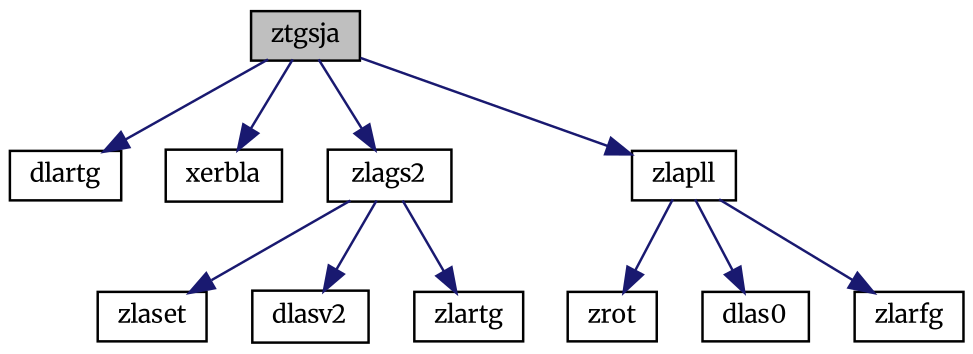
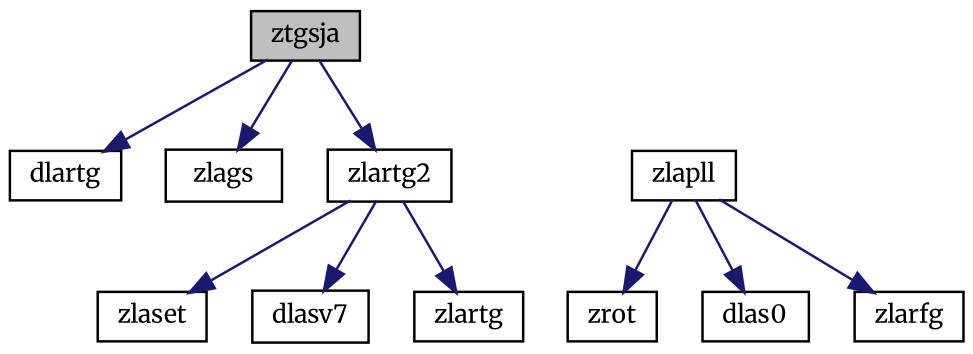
edge "ztgsja" -> "zlapll": removed
node "xerbla": label "xerbla" -> "zlags"
node "zlags2": label "zlags2" -> "zlartg2"
node "dlasv2": label "dlasv2" -> "dlasv7"
